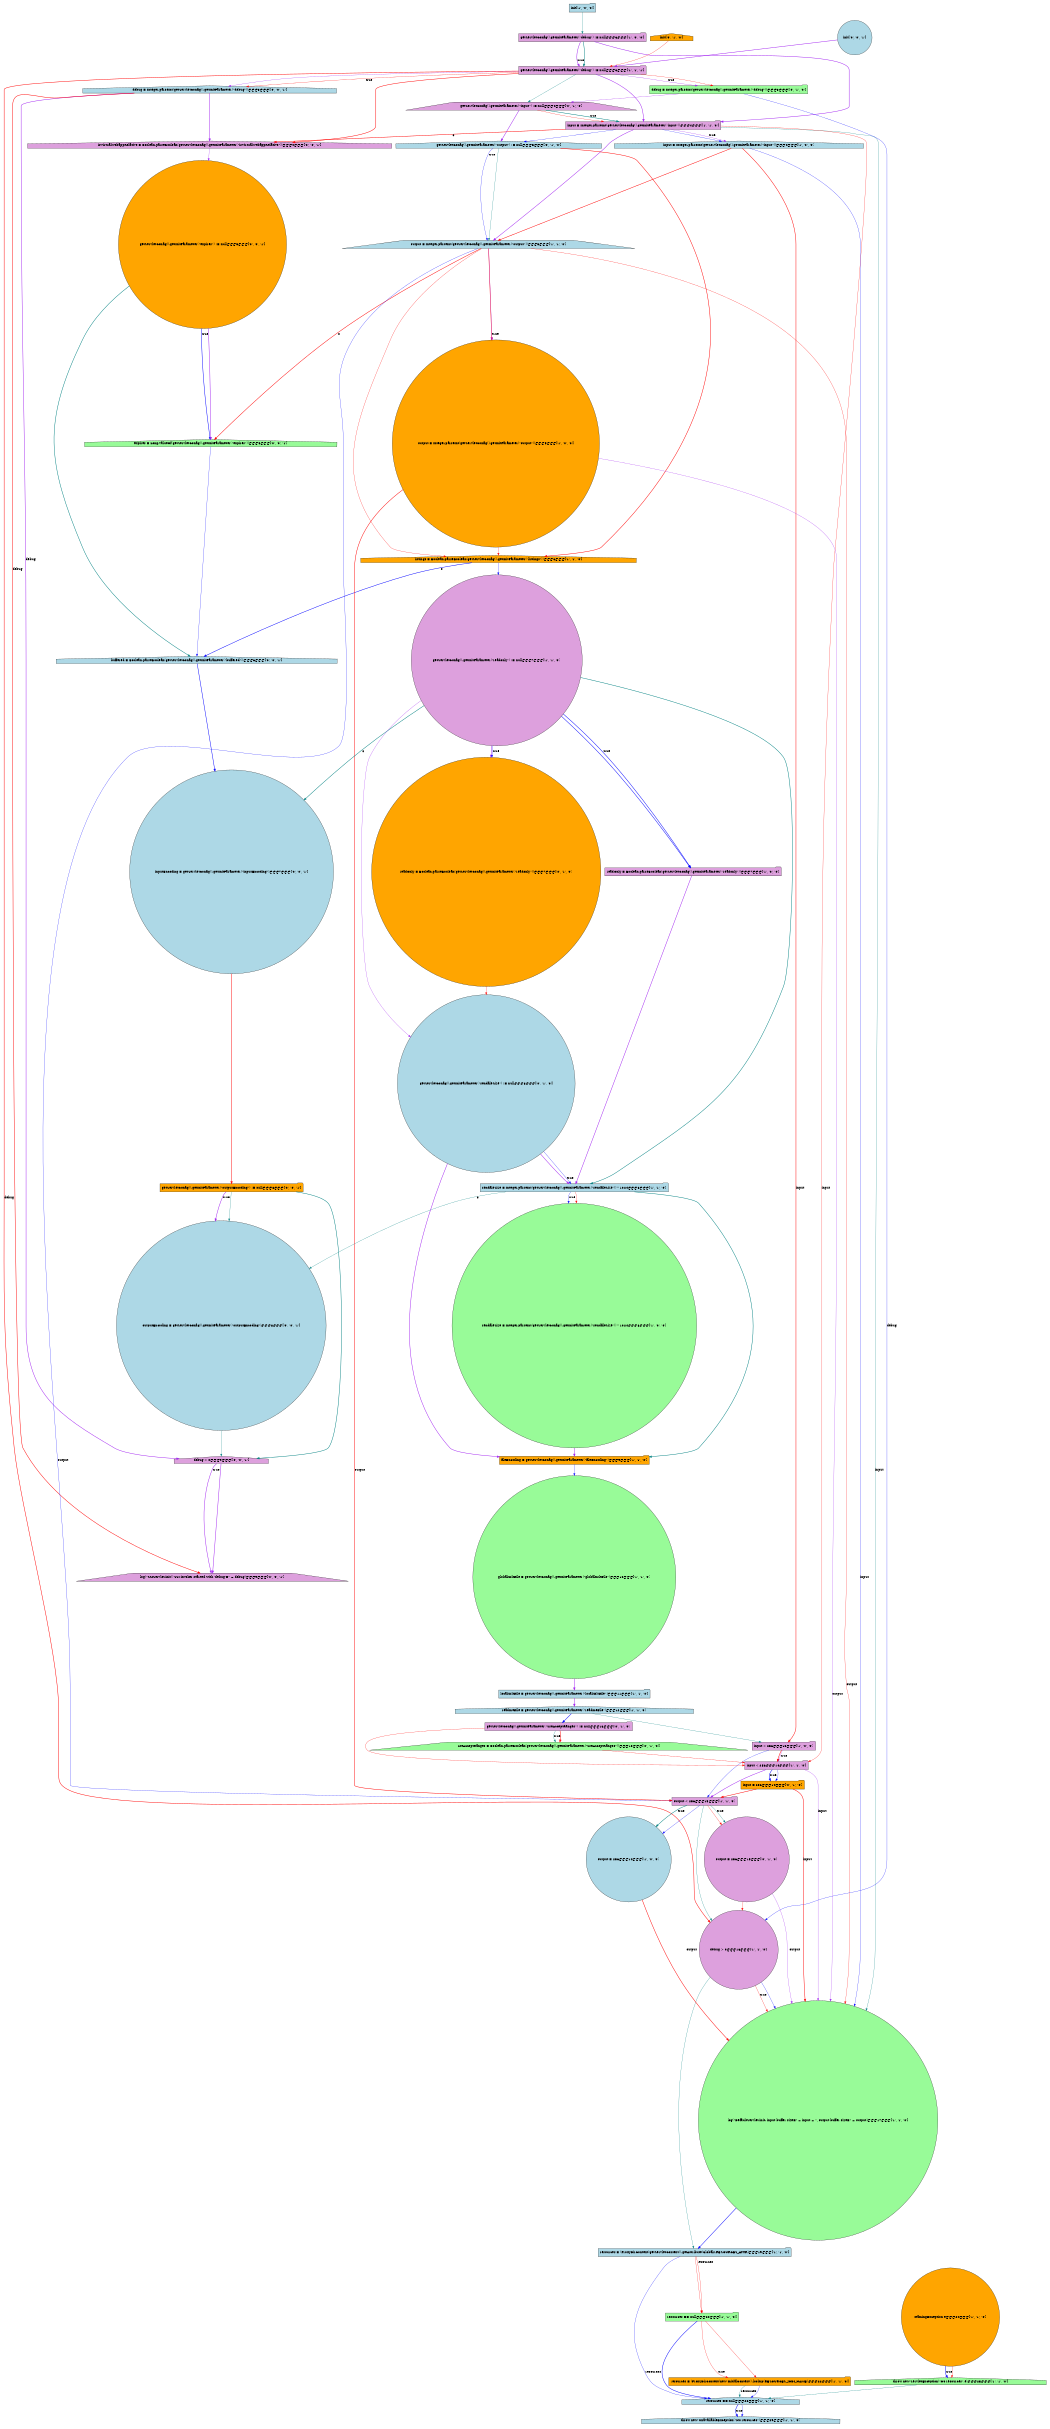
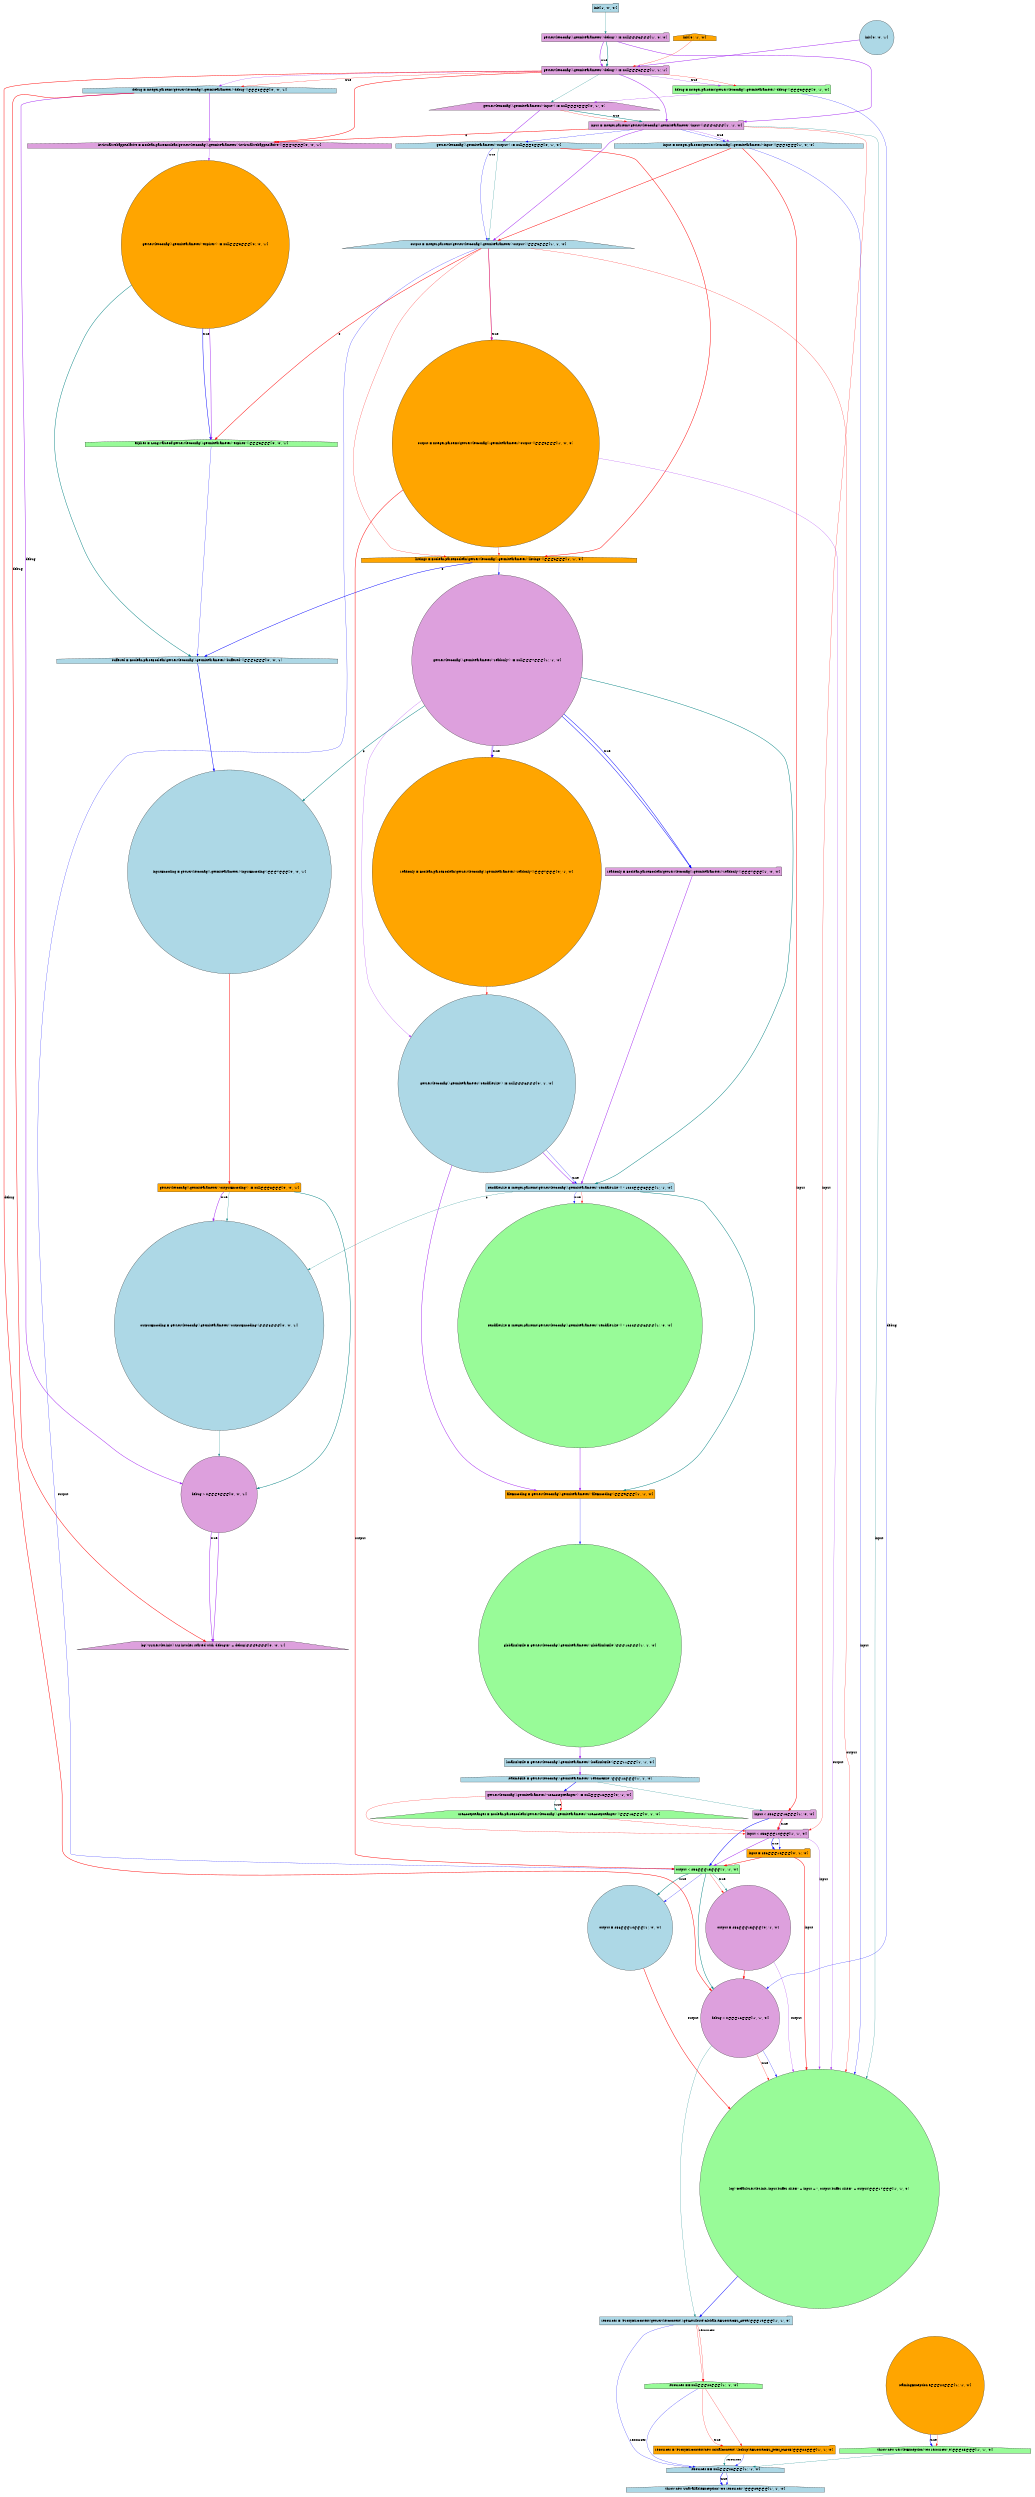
node "debug > 0@@@9@@@['0', '0', '1']": shape house -> circle
edge "input < 256@@@13@@@['1', '0', '0']" -> "output < 256@@@15@@@['1', '1', '0']": style solid -> bold
node "output < 256@@@15@@@['1', '1', '0']": fillcolor plum -> palegreen
edge "output < 256@@@15@@@['1', '1', '0']" -> "debug > 0@@@16@@@['1', '1', '0']": style solid -> bold
edge "output = 256@@@15@@@['0', '1', '0']" -> "debug > 0@@@16@@@['1', '1', '0']": style solid -> bold
node "resources == null@@@20@@@['1', '1', '0']": shape folder -> house
edge "resources == null@@@20@@@['1', '1', '0']" -> "resources == null@@@28@@@['1', '1', '0']": style bold -> solid
